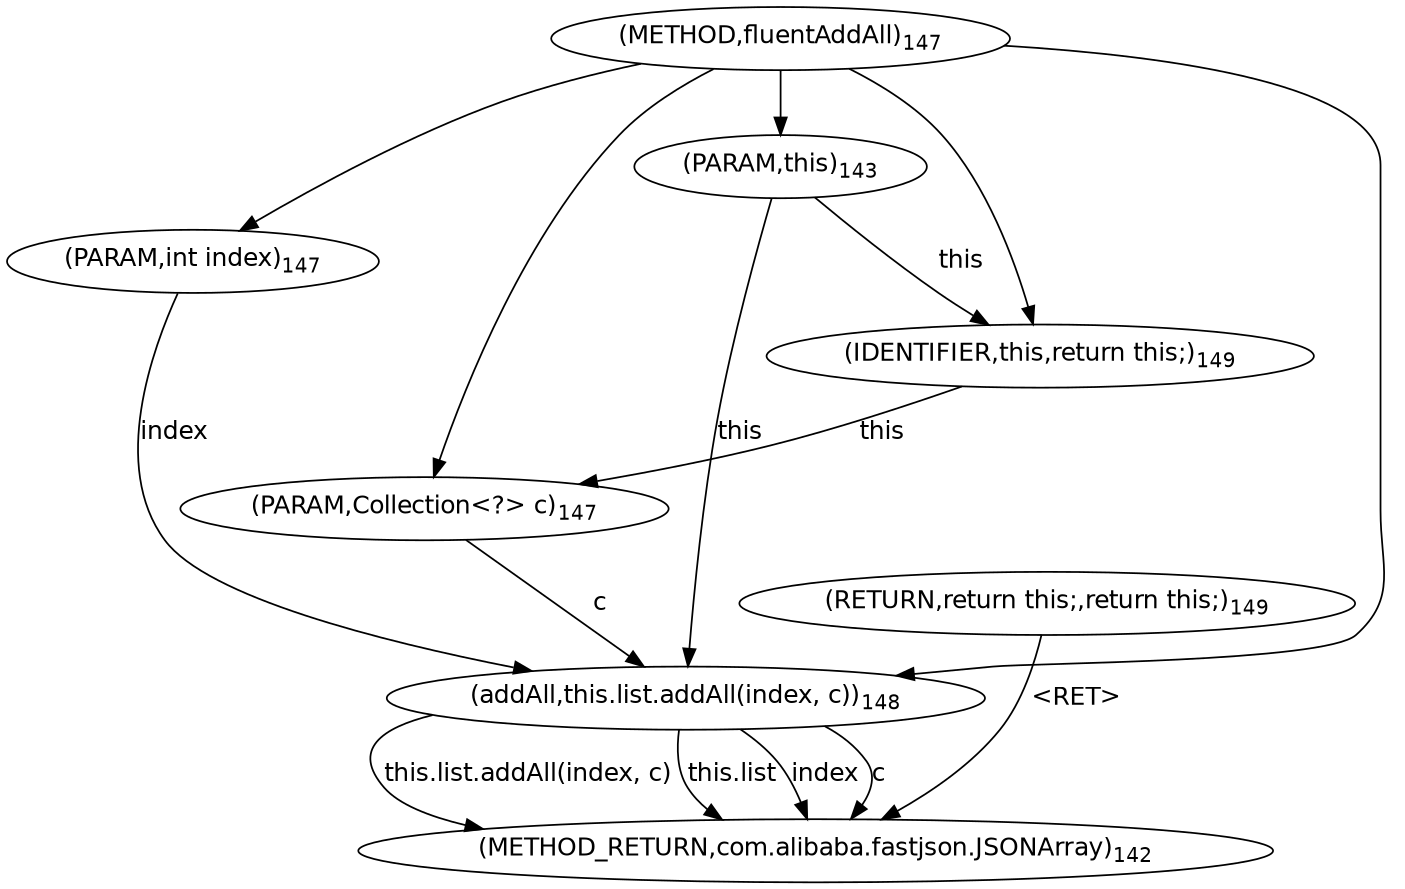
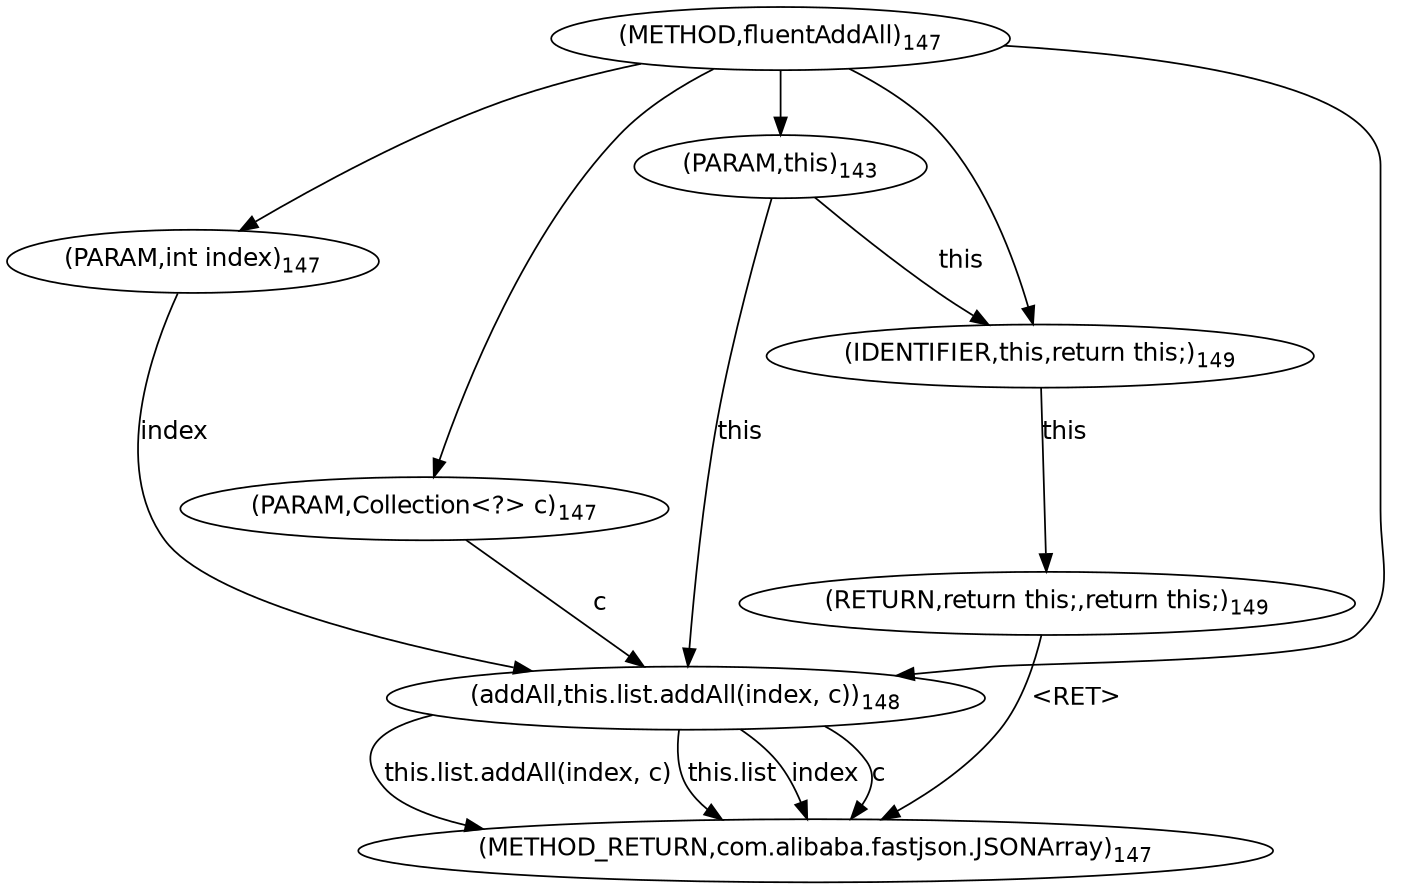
edge "(IDENTIFIER,this,return this;)" -> "(PARAM,Collection<?> c)": now "(IDENTIFIER,this,return this;)" -> "(RETURN,return this;,return this;)"
node "(METHOD_RETURN,com.alibaba.fastjson.JSONArray)": text "142" -> "147"
